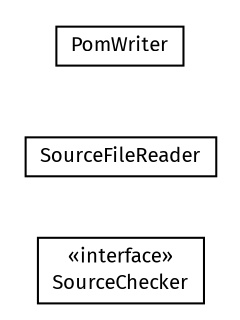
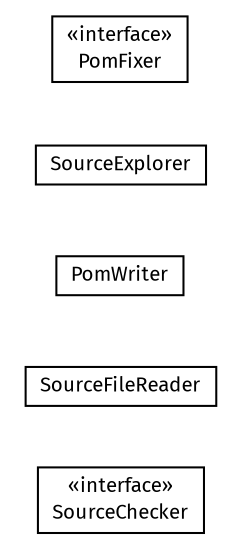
node "PomFixer": added
node "SourceExplorer": added
